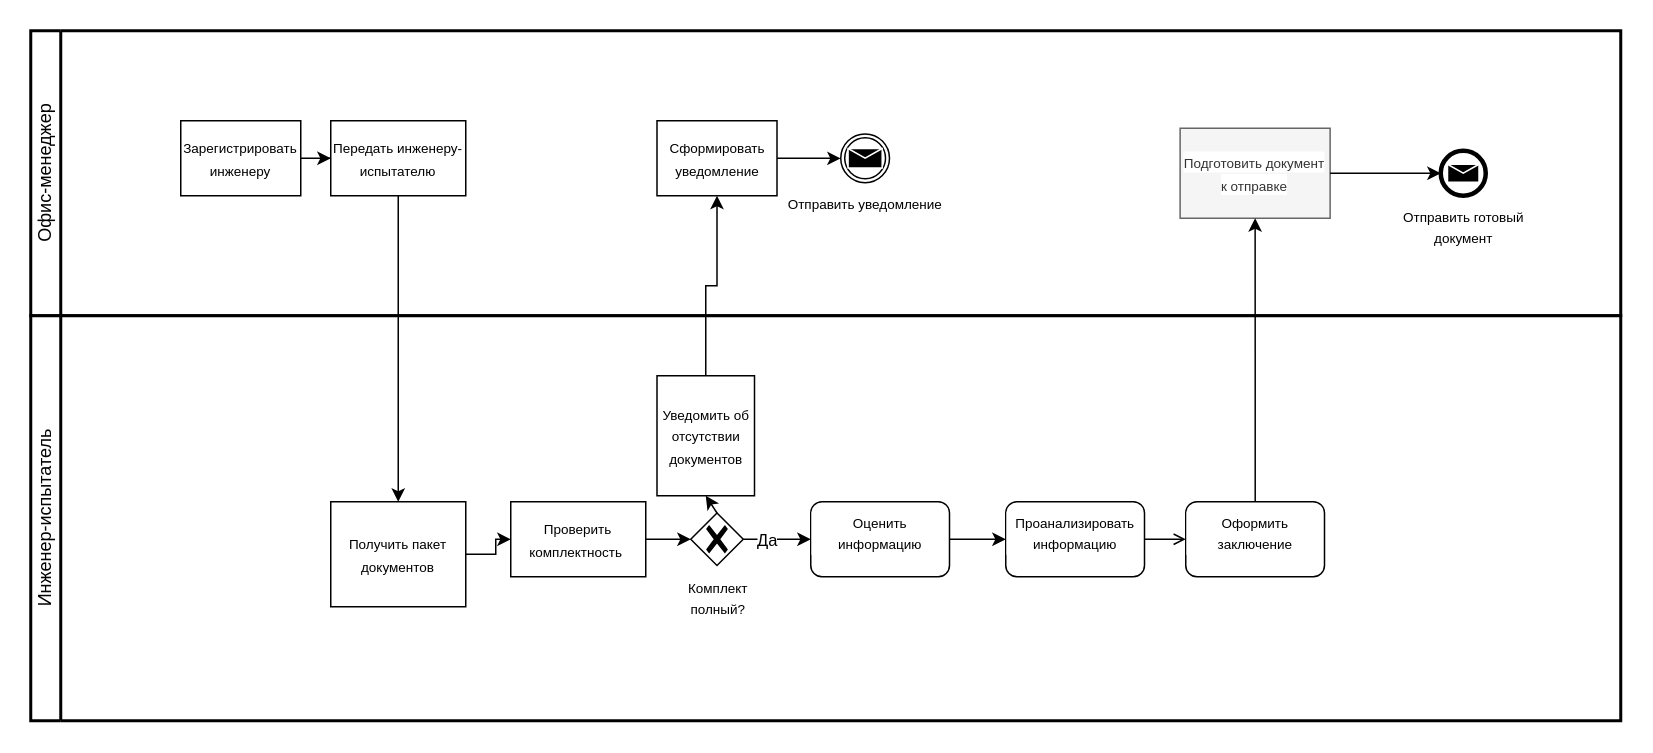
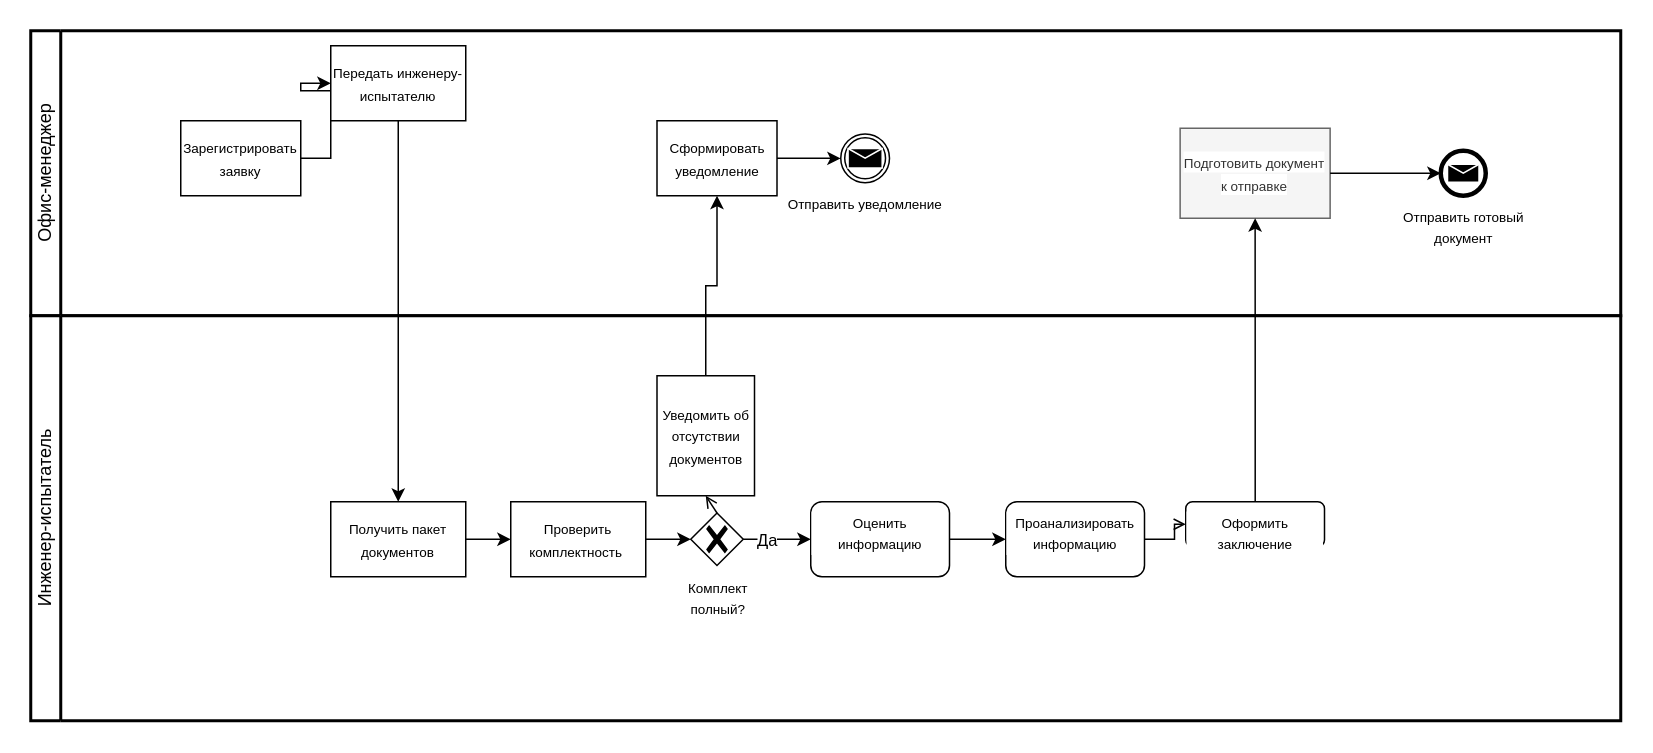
node "Зарегистрировать инженеру": label "Зарегистрировать инженеру" -> "Зарегистрировать заявку"
node "Передать инженеру- испытателю": moved (398, 158) -> (398, 83)
edge "Комплект полный?" -> "Уведомить об отсутствии документов": arrowhead classic -> open
node "Оформить заключение": size 139x75 -> 139x45
node "Получить пакет документов": size 135x105 -> 135x75
